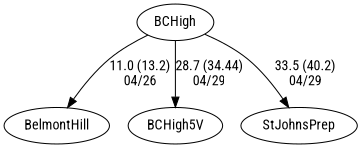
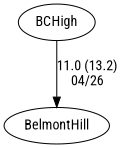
node "BCHigh5V": removed
node "StJohnsPrep": removed
